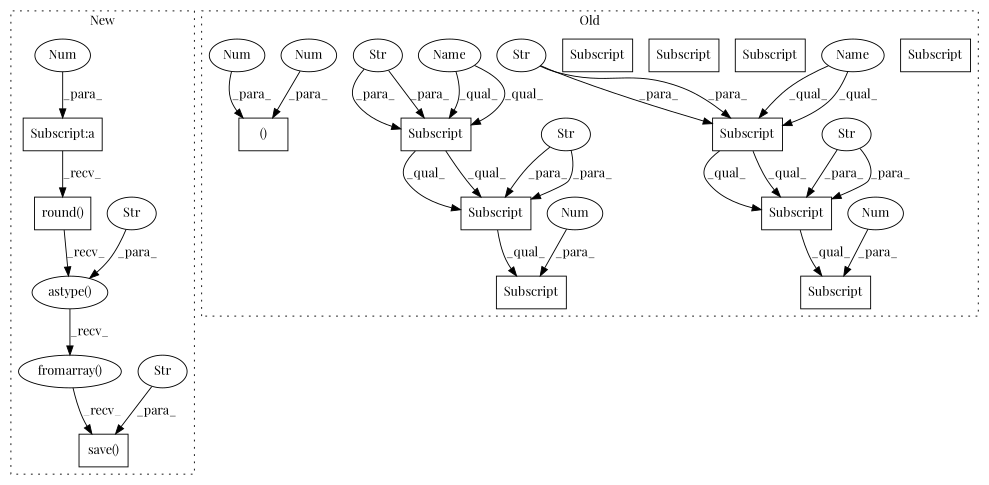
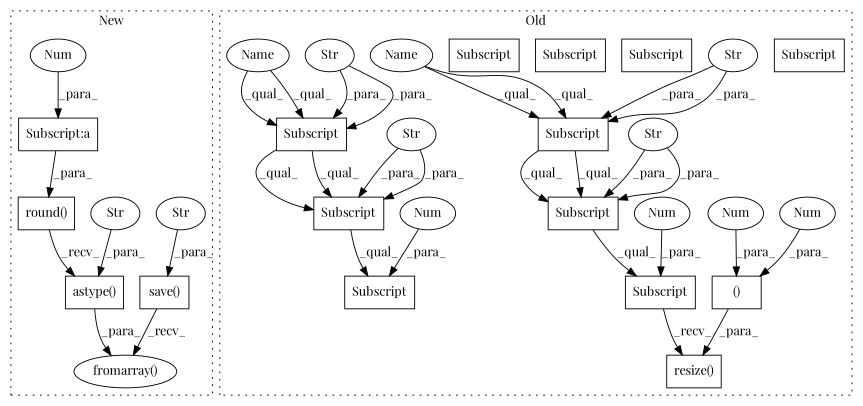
edge "Subscript:a" -> "round()": label "_recv_" -> "_para_"
node "astype()": shape ellipse -> box
edge "astype()" -> "fromarray()": label "_recv_" -> "_para_"
node "resize()": added
edge "fromarray()" -> "save()": reversed
